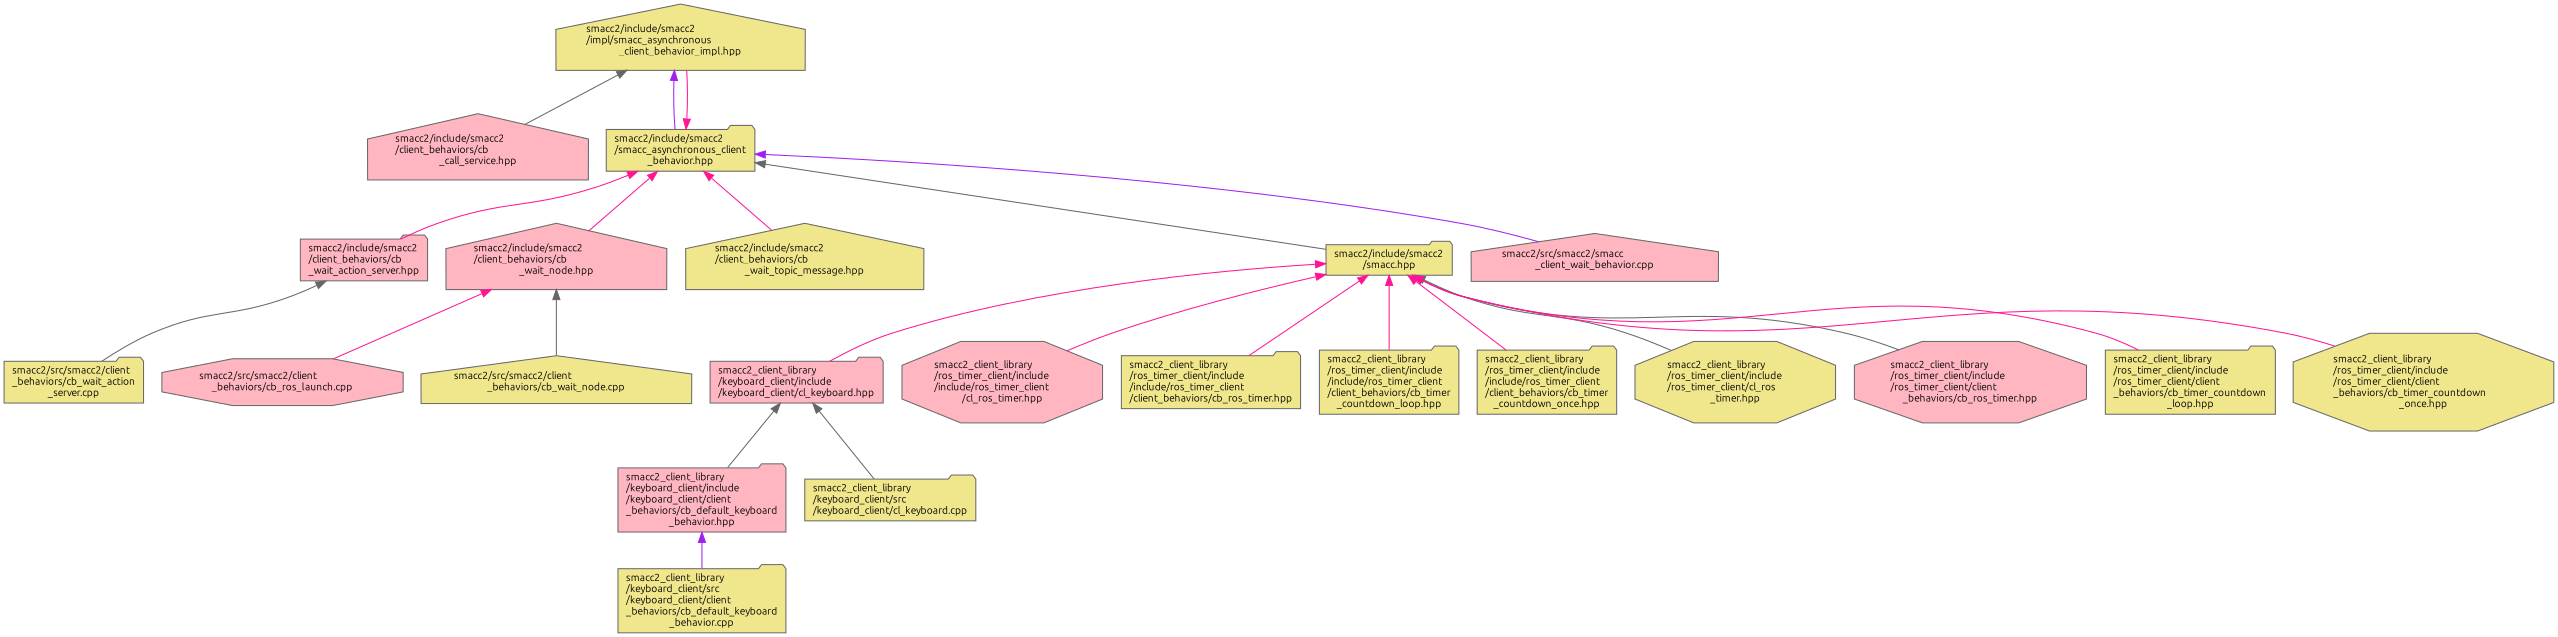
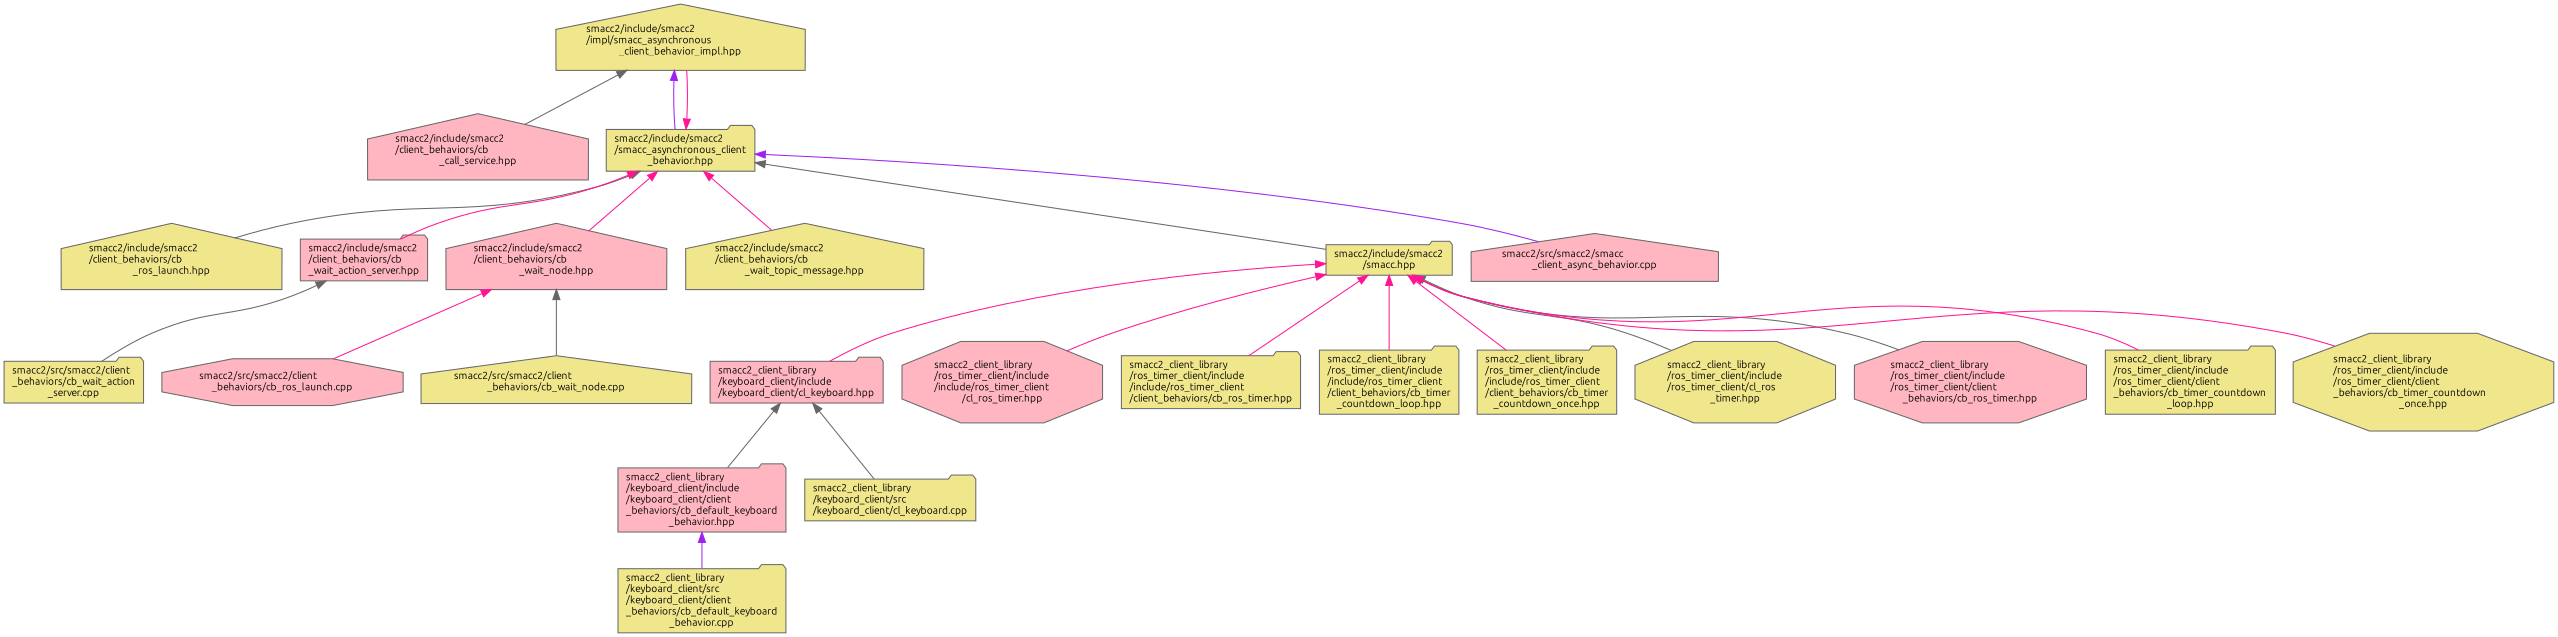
node "smacc2/include/smacc2 /client_behaviors/cb _ros_launch.hpp": added
node "smacc2/src/smacc2/smacc _client_wait_behavior.cpp": label "smacc2/src/smacc2/smacc _client_wait_behavior.cpp" -> "smacc2/src/smacc2/smacc _client_async_behavior.cpp"
